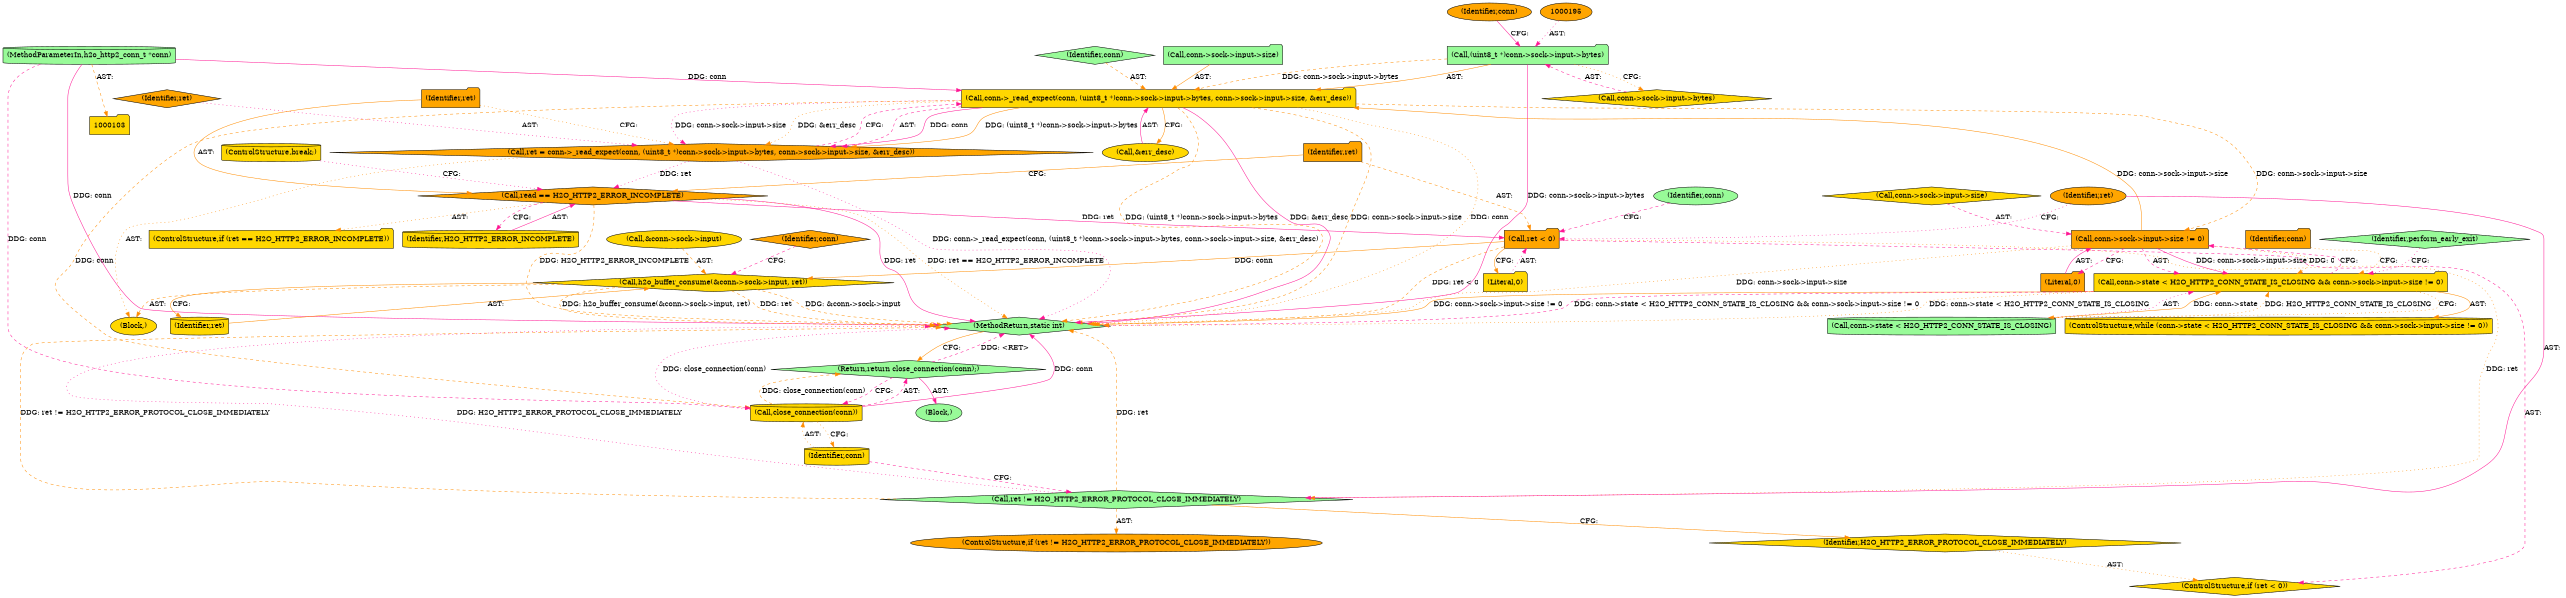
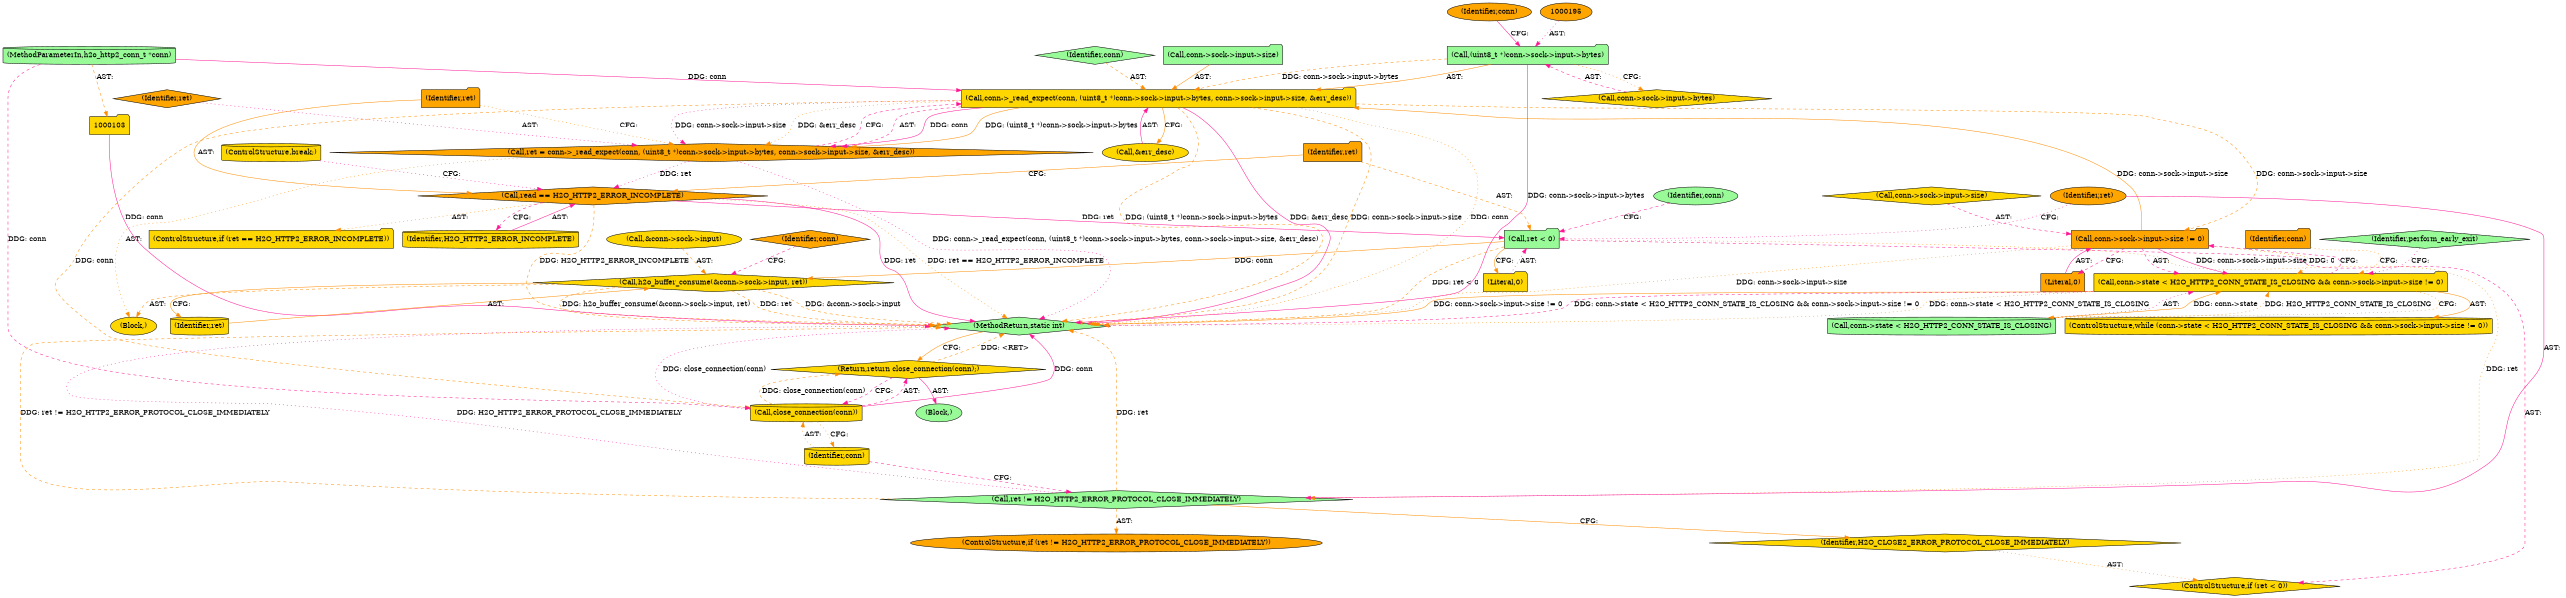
node "(Call,ret < 0)": fillcolor orange -> palegreen
edge "(MethodParameterIn,h2o_http2_conn_t *conn)" -> "(MethodReturn,static int)": now "1000103" -> "(MethodReturn,static int)"
edge "(Return,return close_connection(conn);)" -> "(MethodReturn,static int)": color deeppink -> darkorange
node "(Return,return close_connection(conn);)": fillcolor palegreen -> gold
node "(Identifier,H2O_HTTP2_ERROR_PROTOCOL_CLOSE_IMMEDIATELY)": label "(Identifier,H2O_HTTP2_ERROR_PROTOCOL_CLOSE_IMMEDIATELY)" -> "(Identifier,H2O_CLOSE2_ERROR_PROTOCOL_CLOSE_IMMEDIATELY)"
